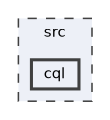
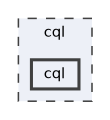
cluster "src": label "src" -> "cql"
